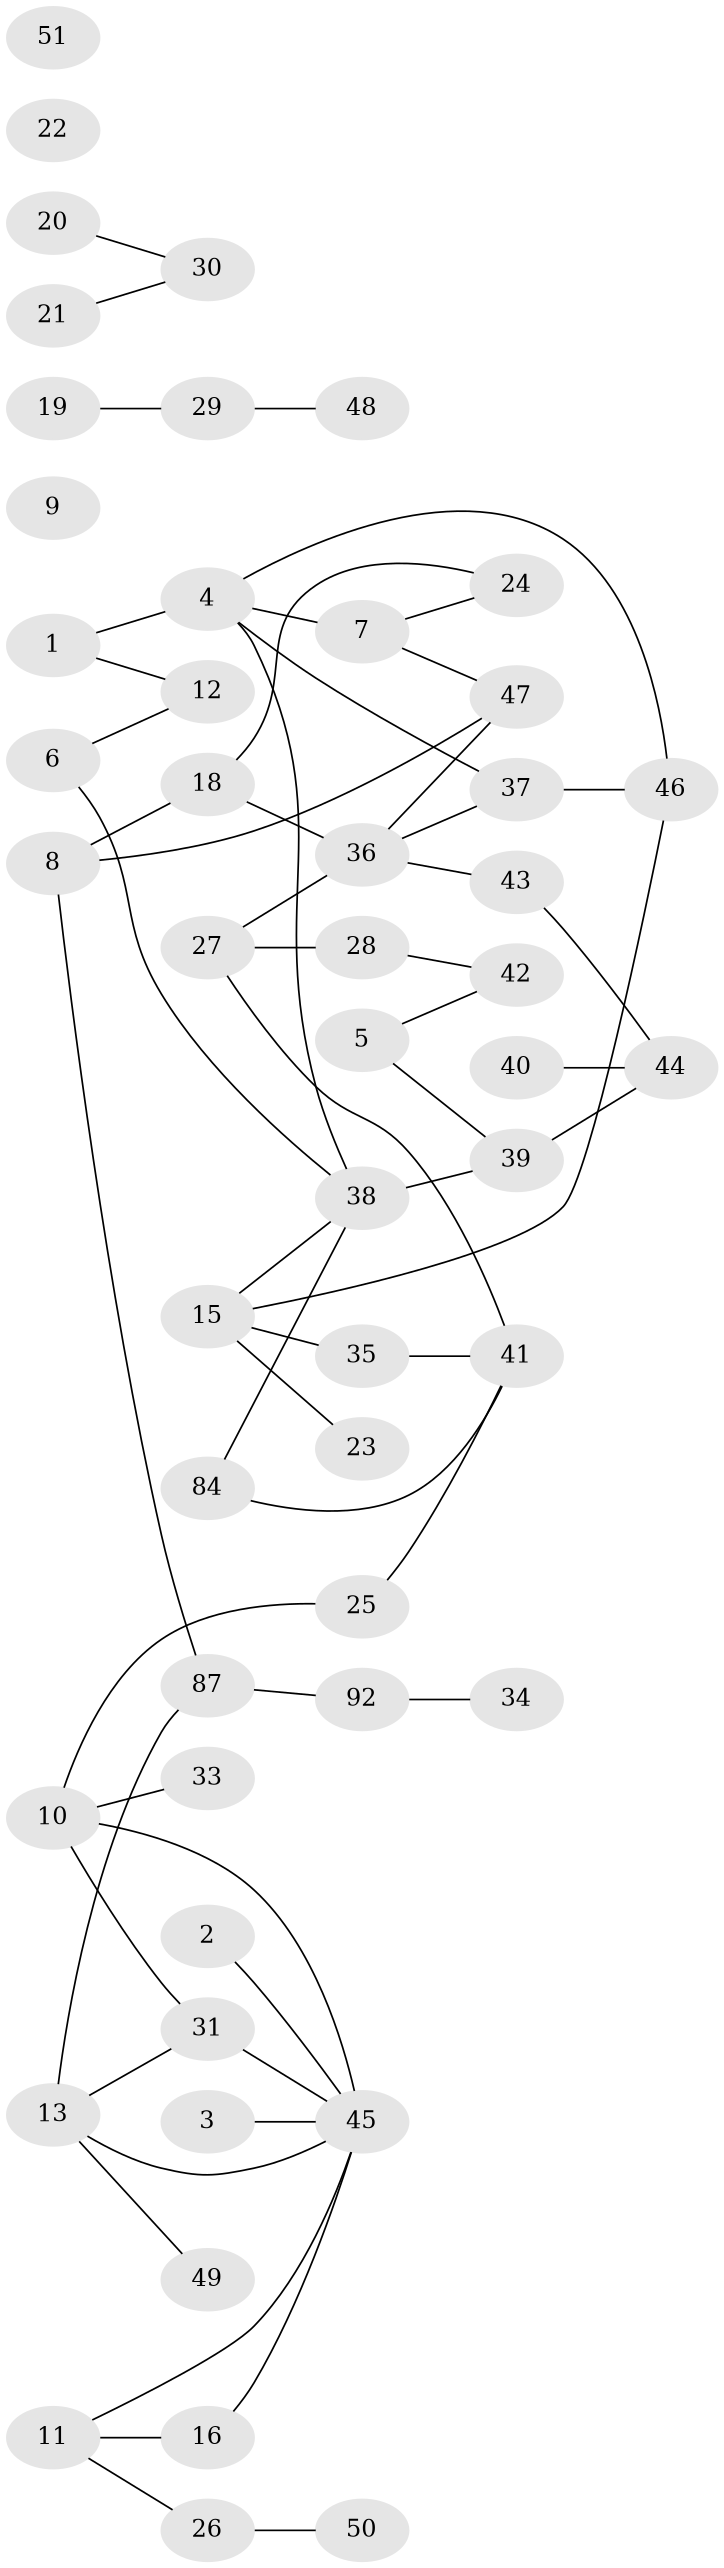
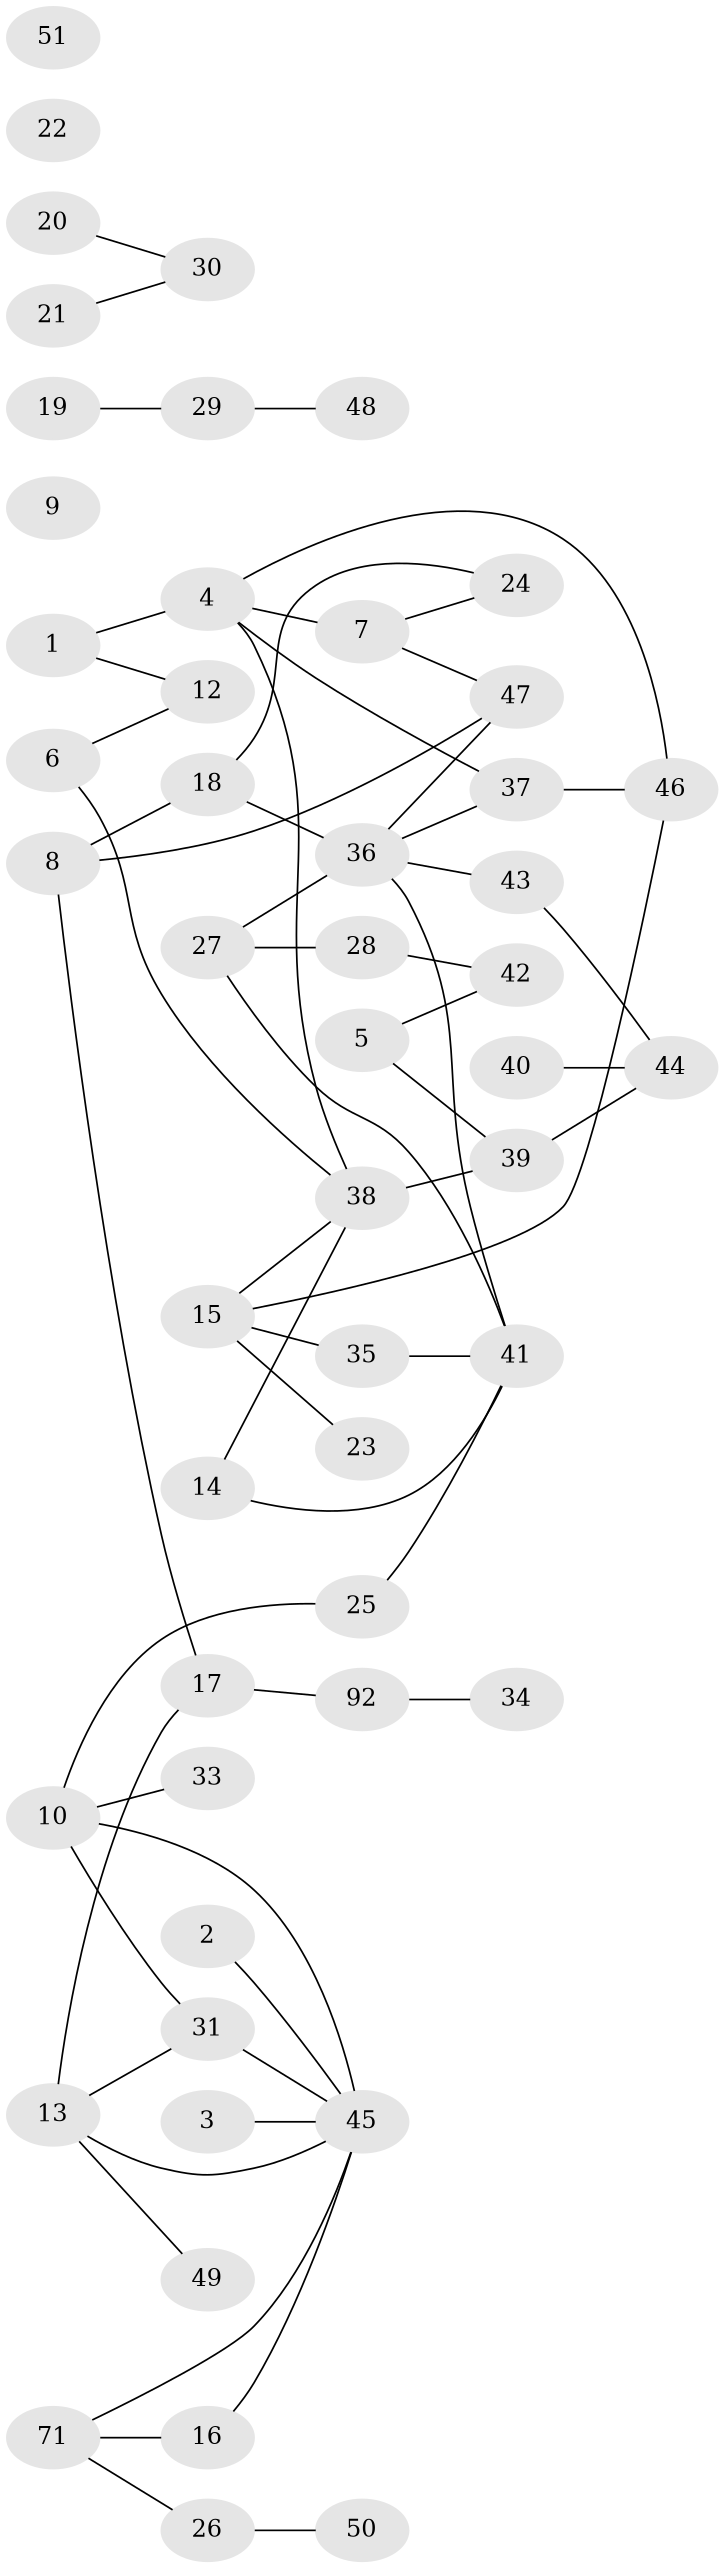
edge "36" -- "41": added
node "84": label "84" -> "14"
node "87": label "87" -> "17"
node "11": label "11" -> "71"
